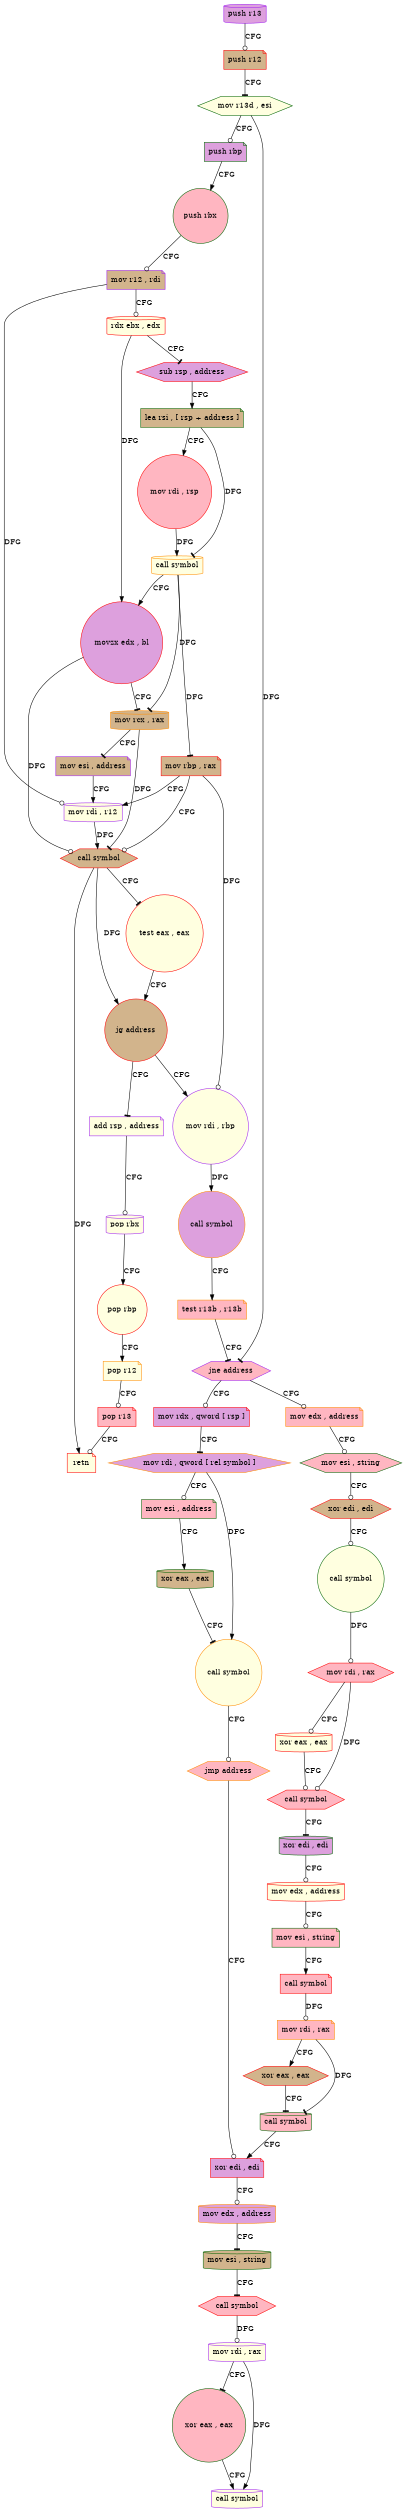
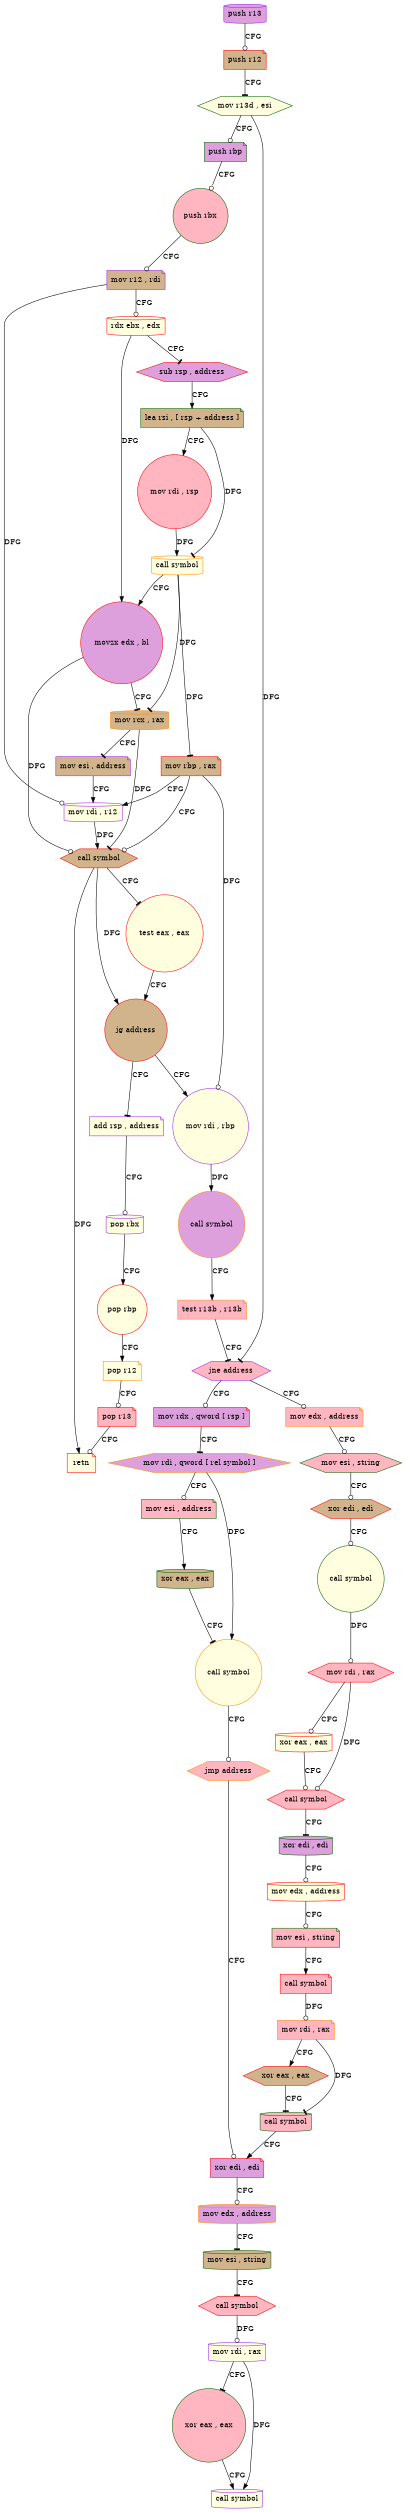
edge "push rbp" -> "push rbx": arrowhead normal -> odot
